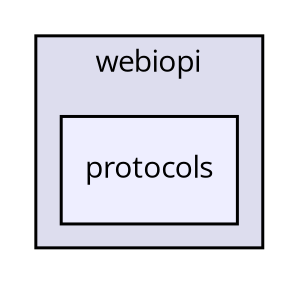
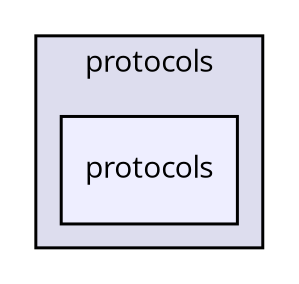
cluster "webiopi": label "webiopi" -> "protocols"
